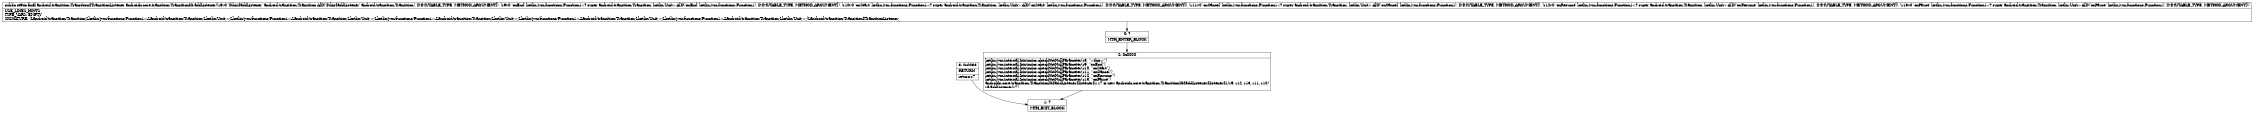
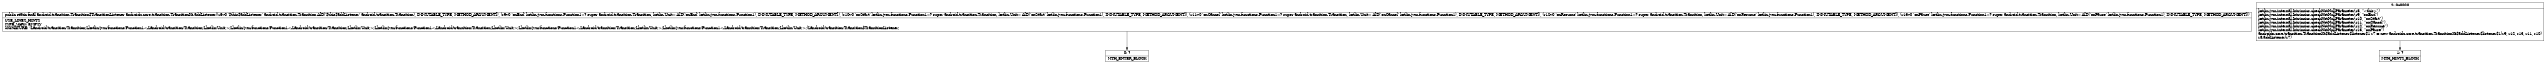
edge "0: ?" -> "2: 0x0000": removed
node "3: 0x0033": removed
node "1: ?": text "MTH_EXIT_BLOCK" -> "MTH_HINTS_BLOCK"
